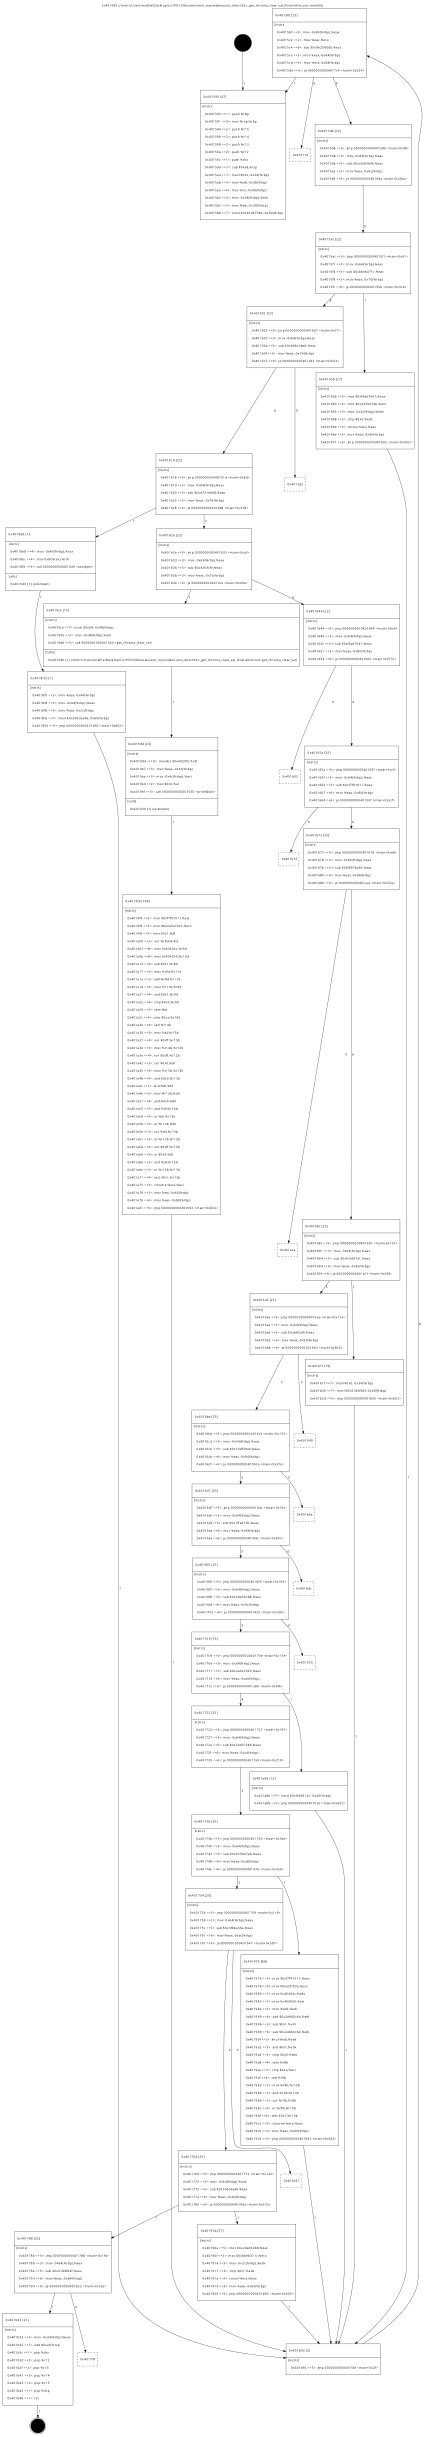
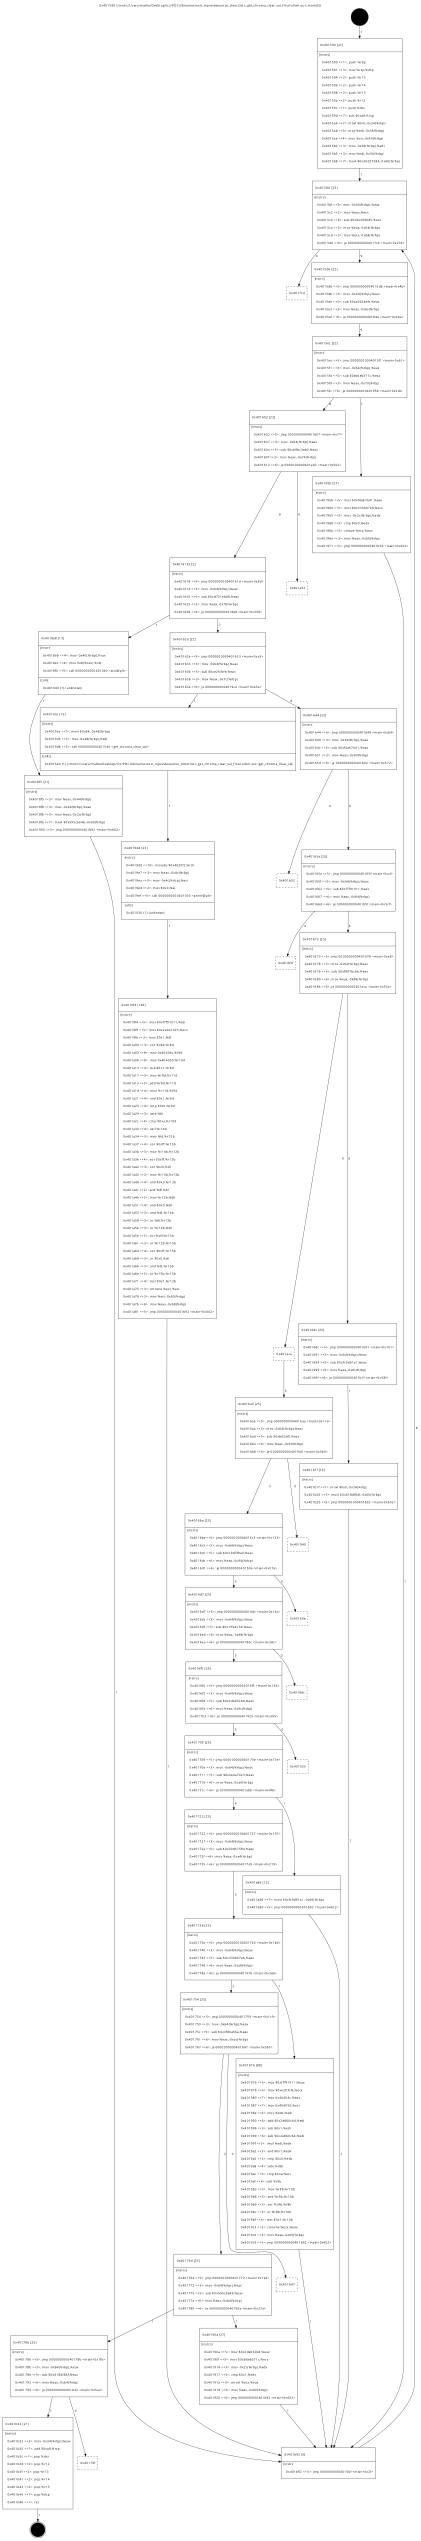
edge "0x4015bf [23]" -> "0x401590 [47]": reversed
edge "0x40168c [25]" -> "0x4016a5 [25]": now "0x401aca" -> "0x4016a5 [25]"
